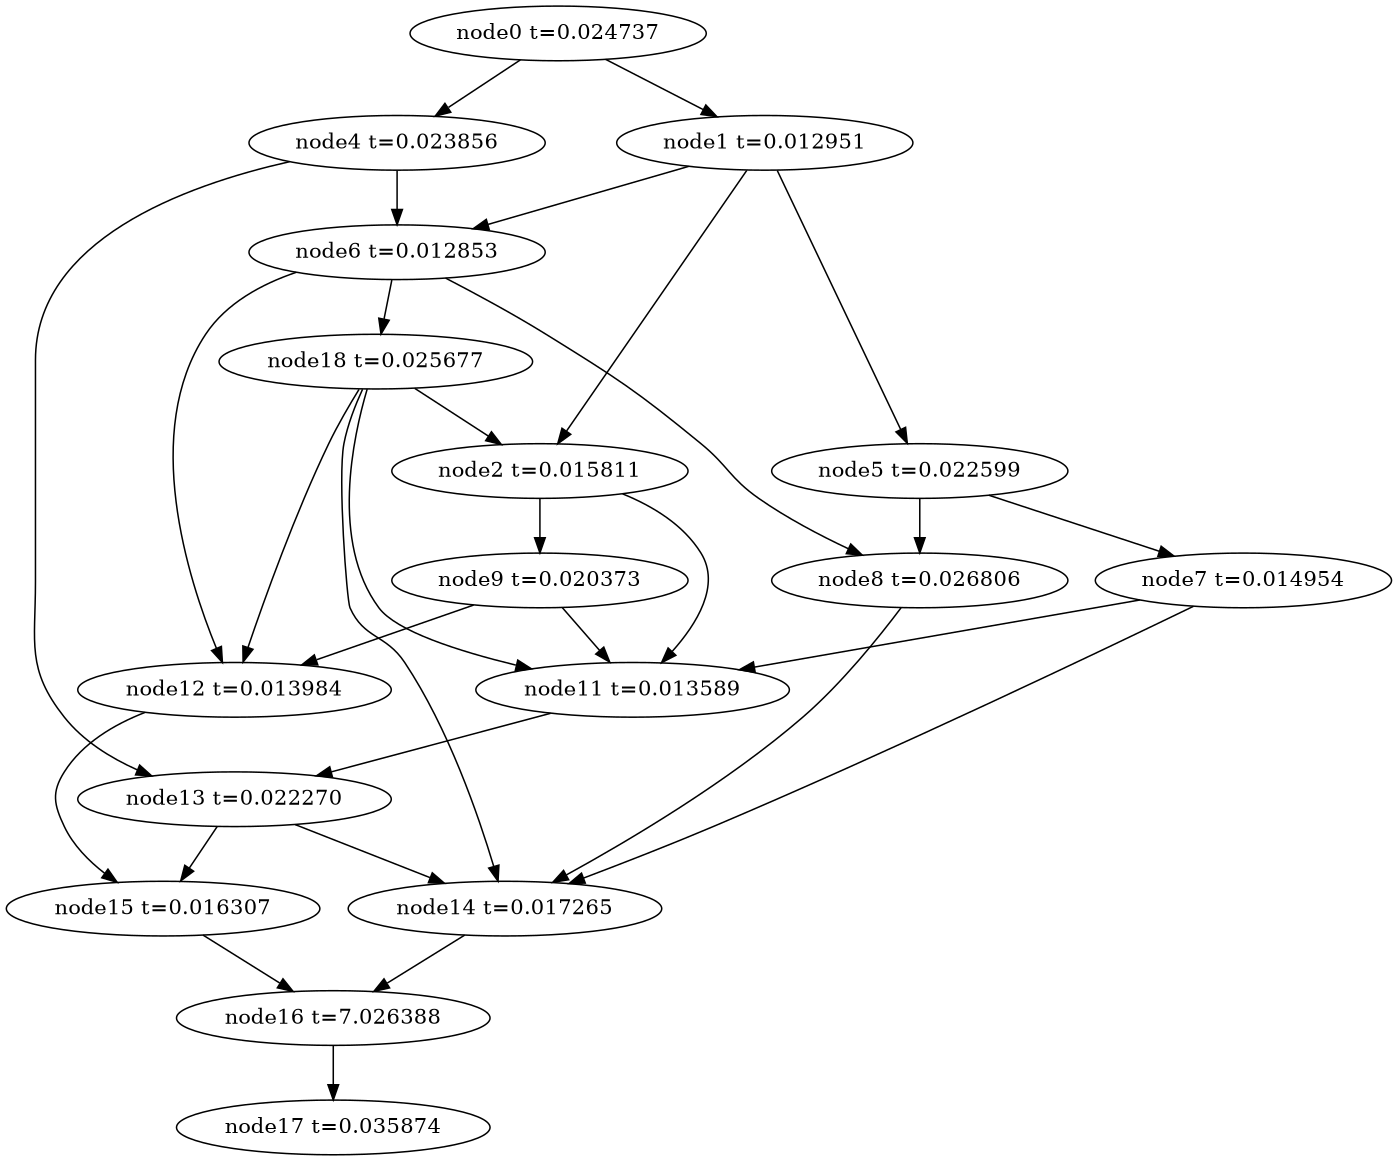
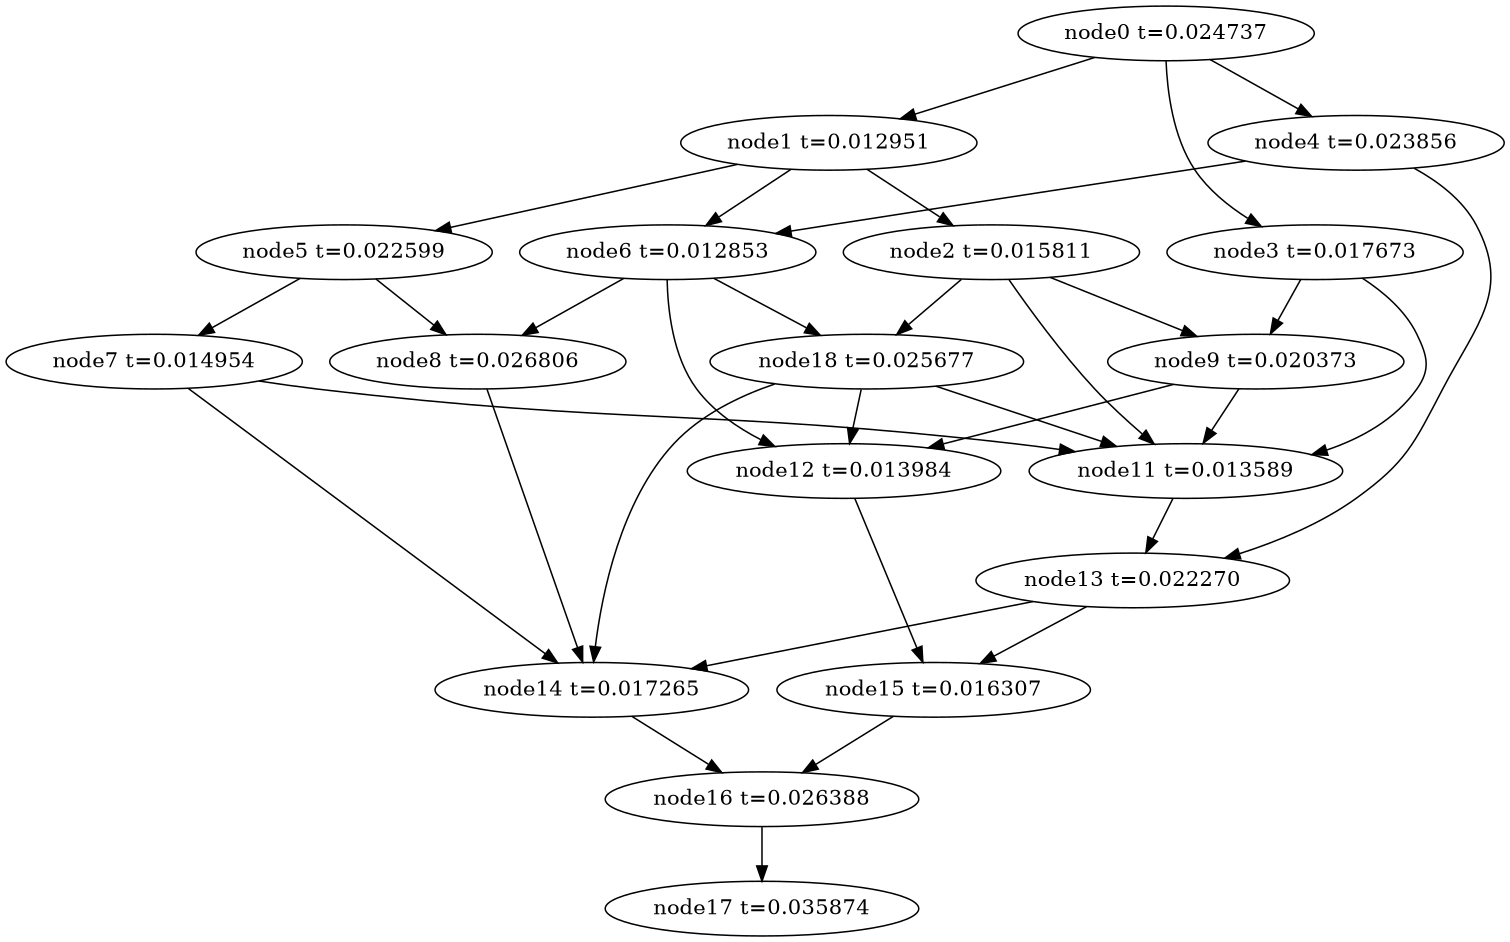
node "node3 t=0.017673": added
edge "node18 t=0.025677" -> "node2 t=0.015811": reversed
node "node16 t=7.026388": label "node16 t=7.026388" -> "node16 t=0.026388"
